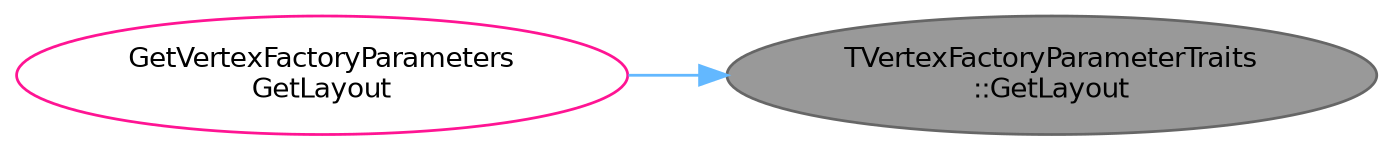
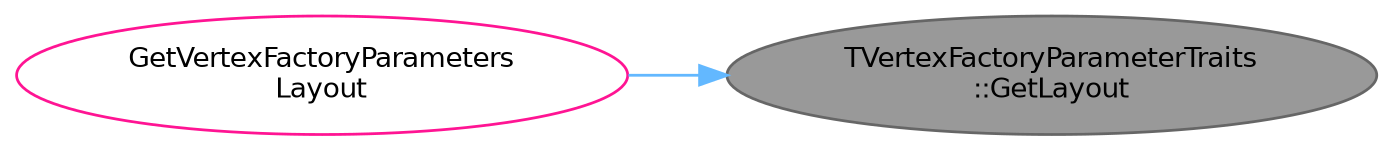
node "GetVertexFactoryParameters GetLayout": label "GetVertexFactoryParameters GetLayout" -> "GetVertexFactoryParameters Layout"
